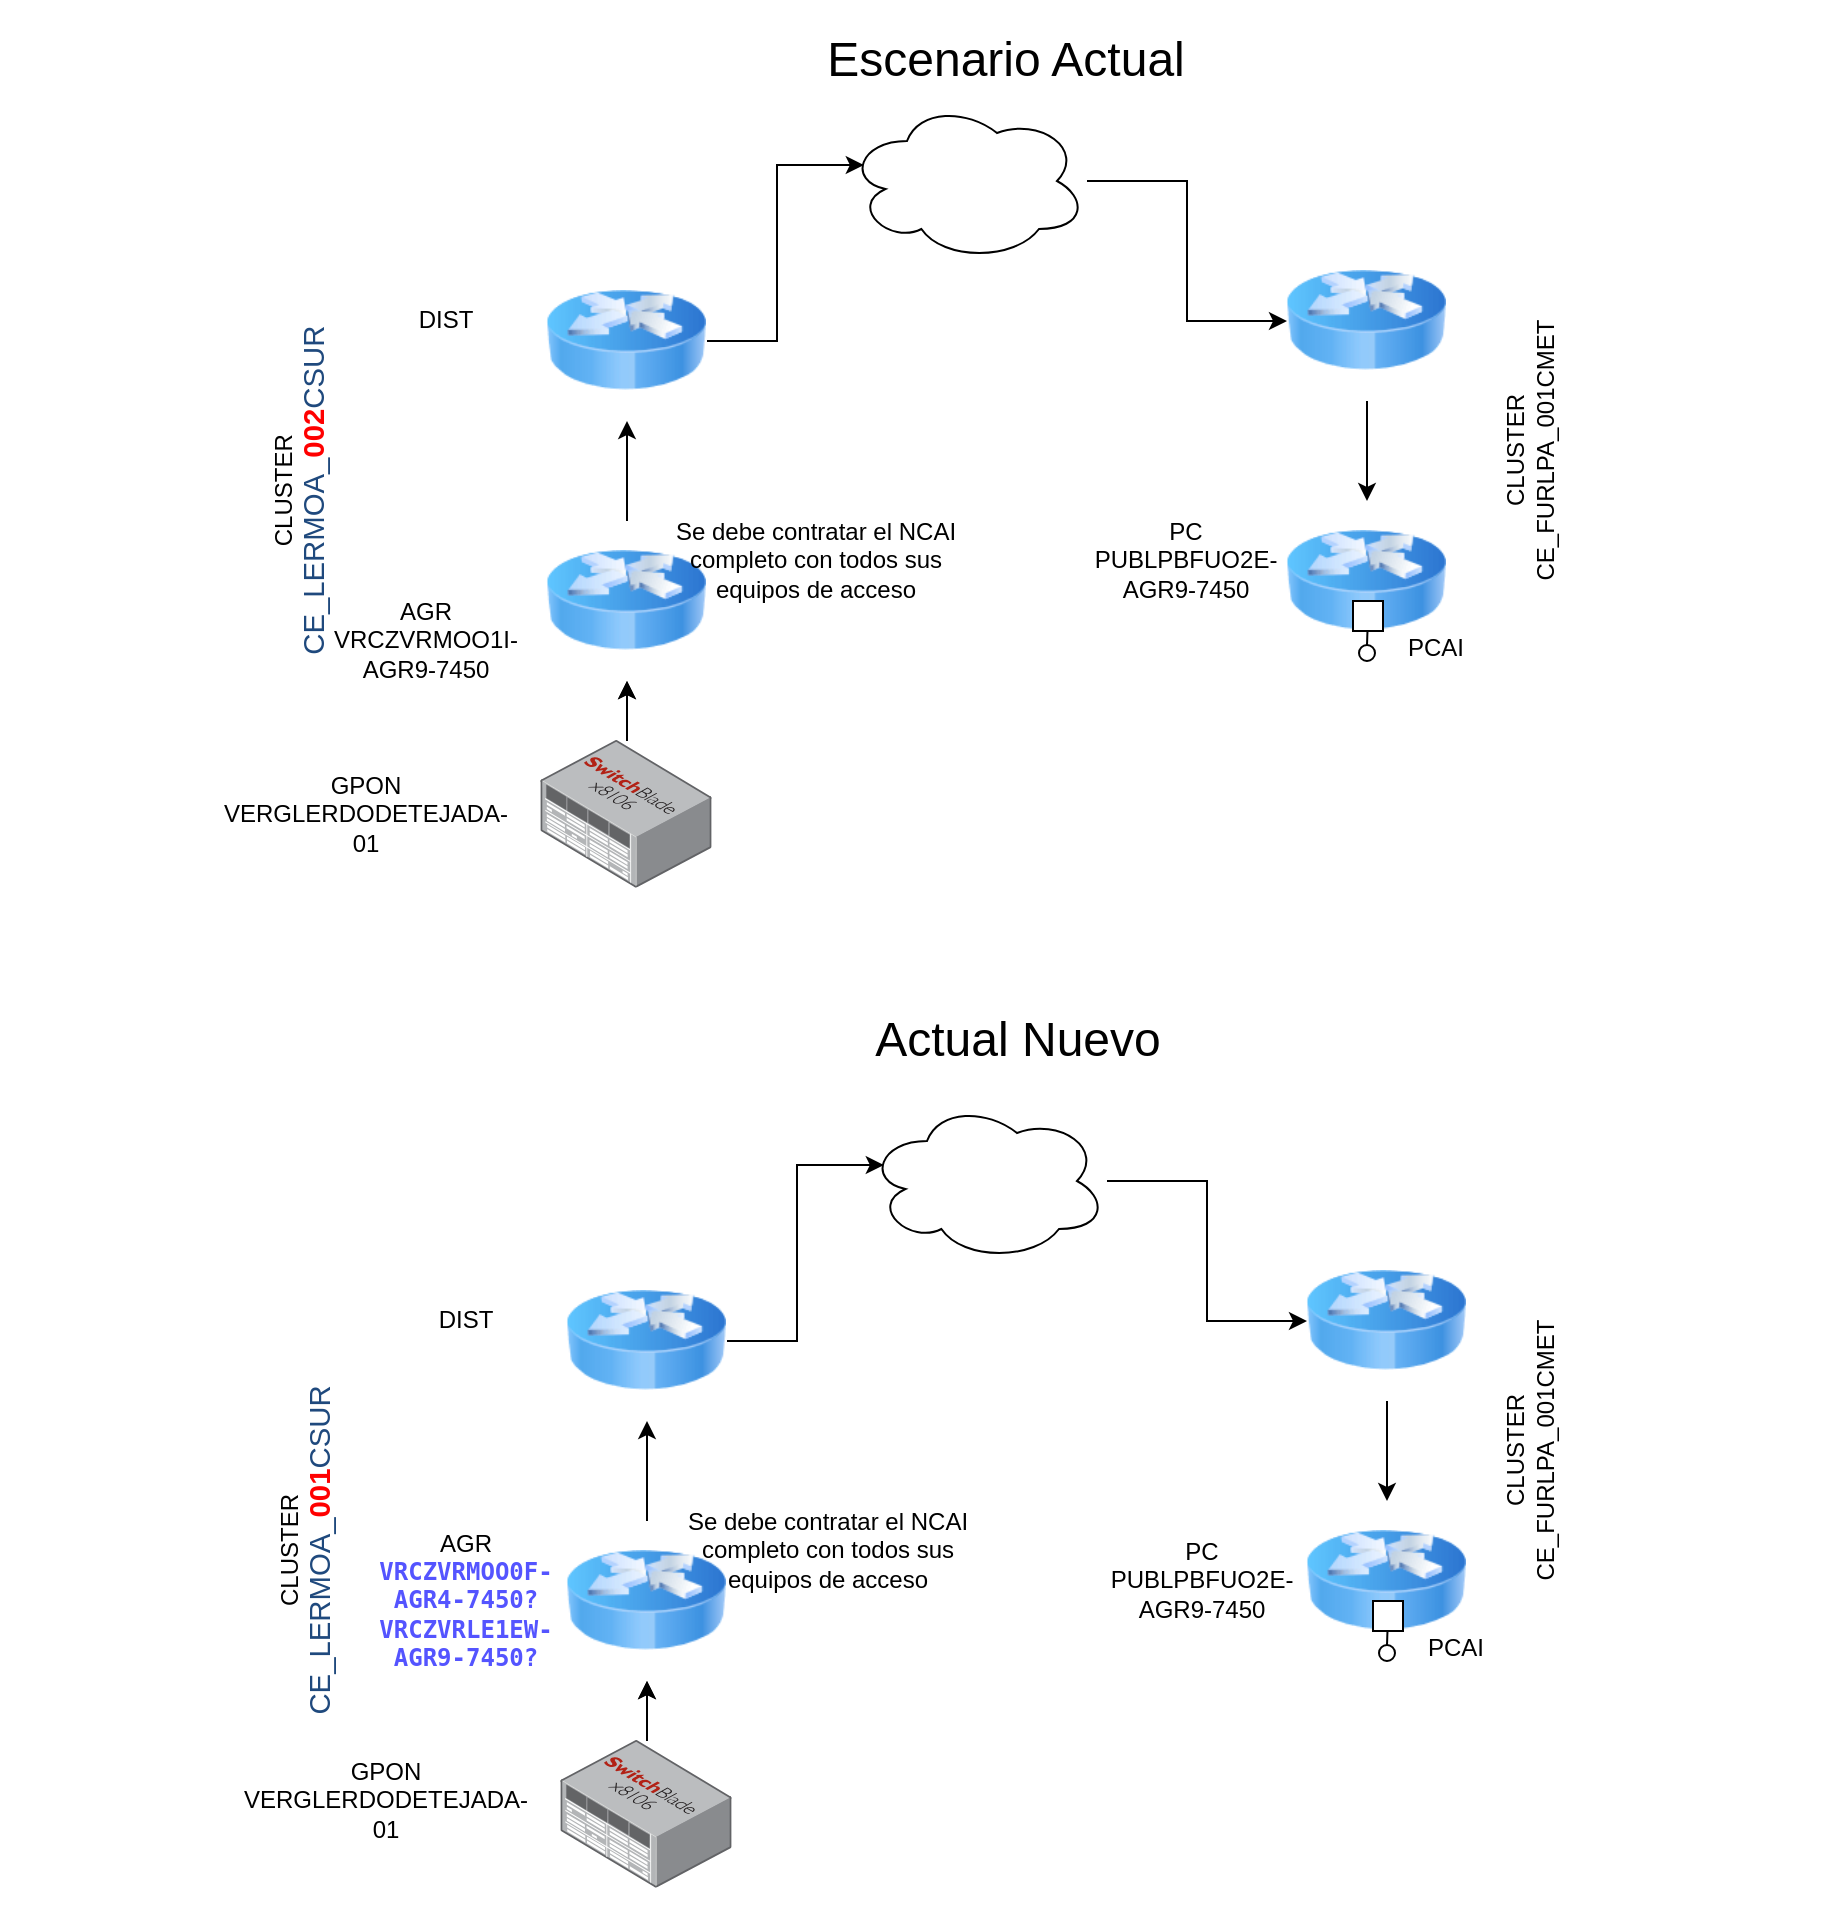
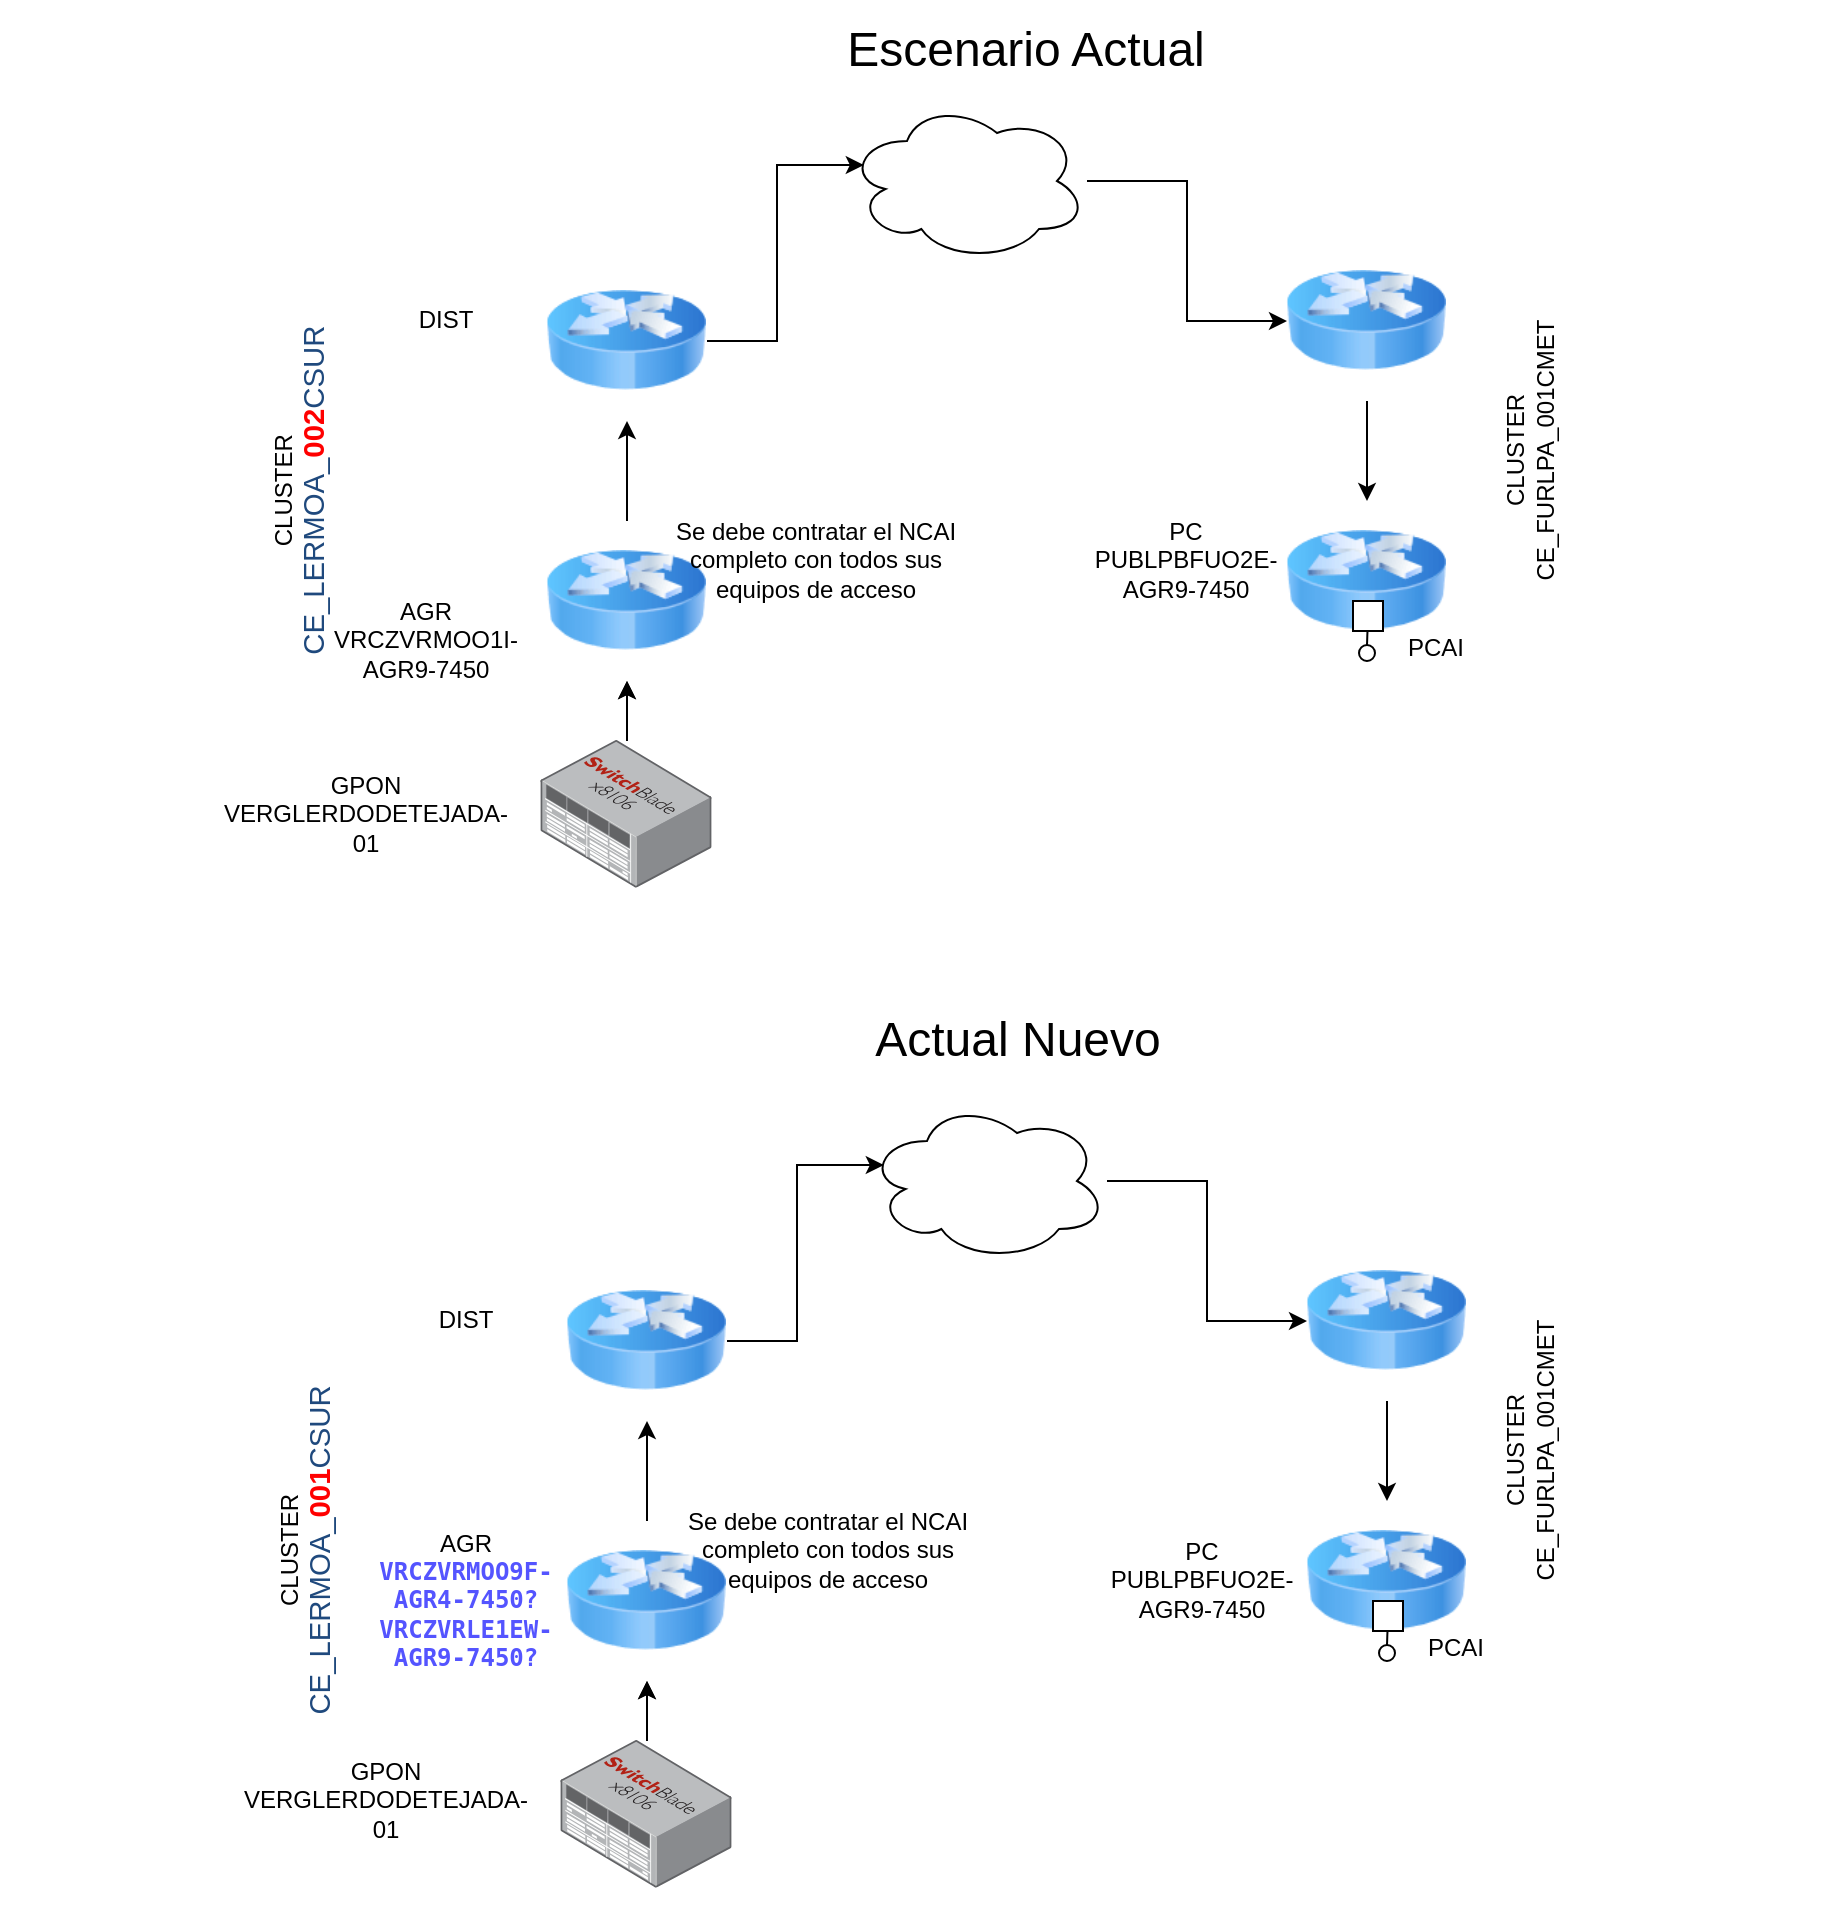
node "Escenario Actual": moved (1007, 61) -> (1027, 51)
node "AGR VRCZVRMOO0F-AGR4-7450? VRCZVRLE1EW-AGR9-7450?": label "AGR VRCZVRMOO0F-AGR4-7450? VRCZVRLE1EW-AGR9-7450?" -> "AGR VRCZVRMOO9F-AGR4-7450? VRCZVRLE1EW-AGR9-7450?"
